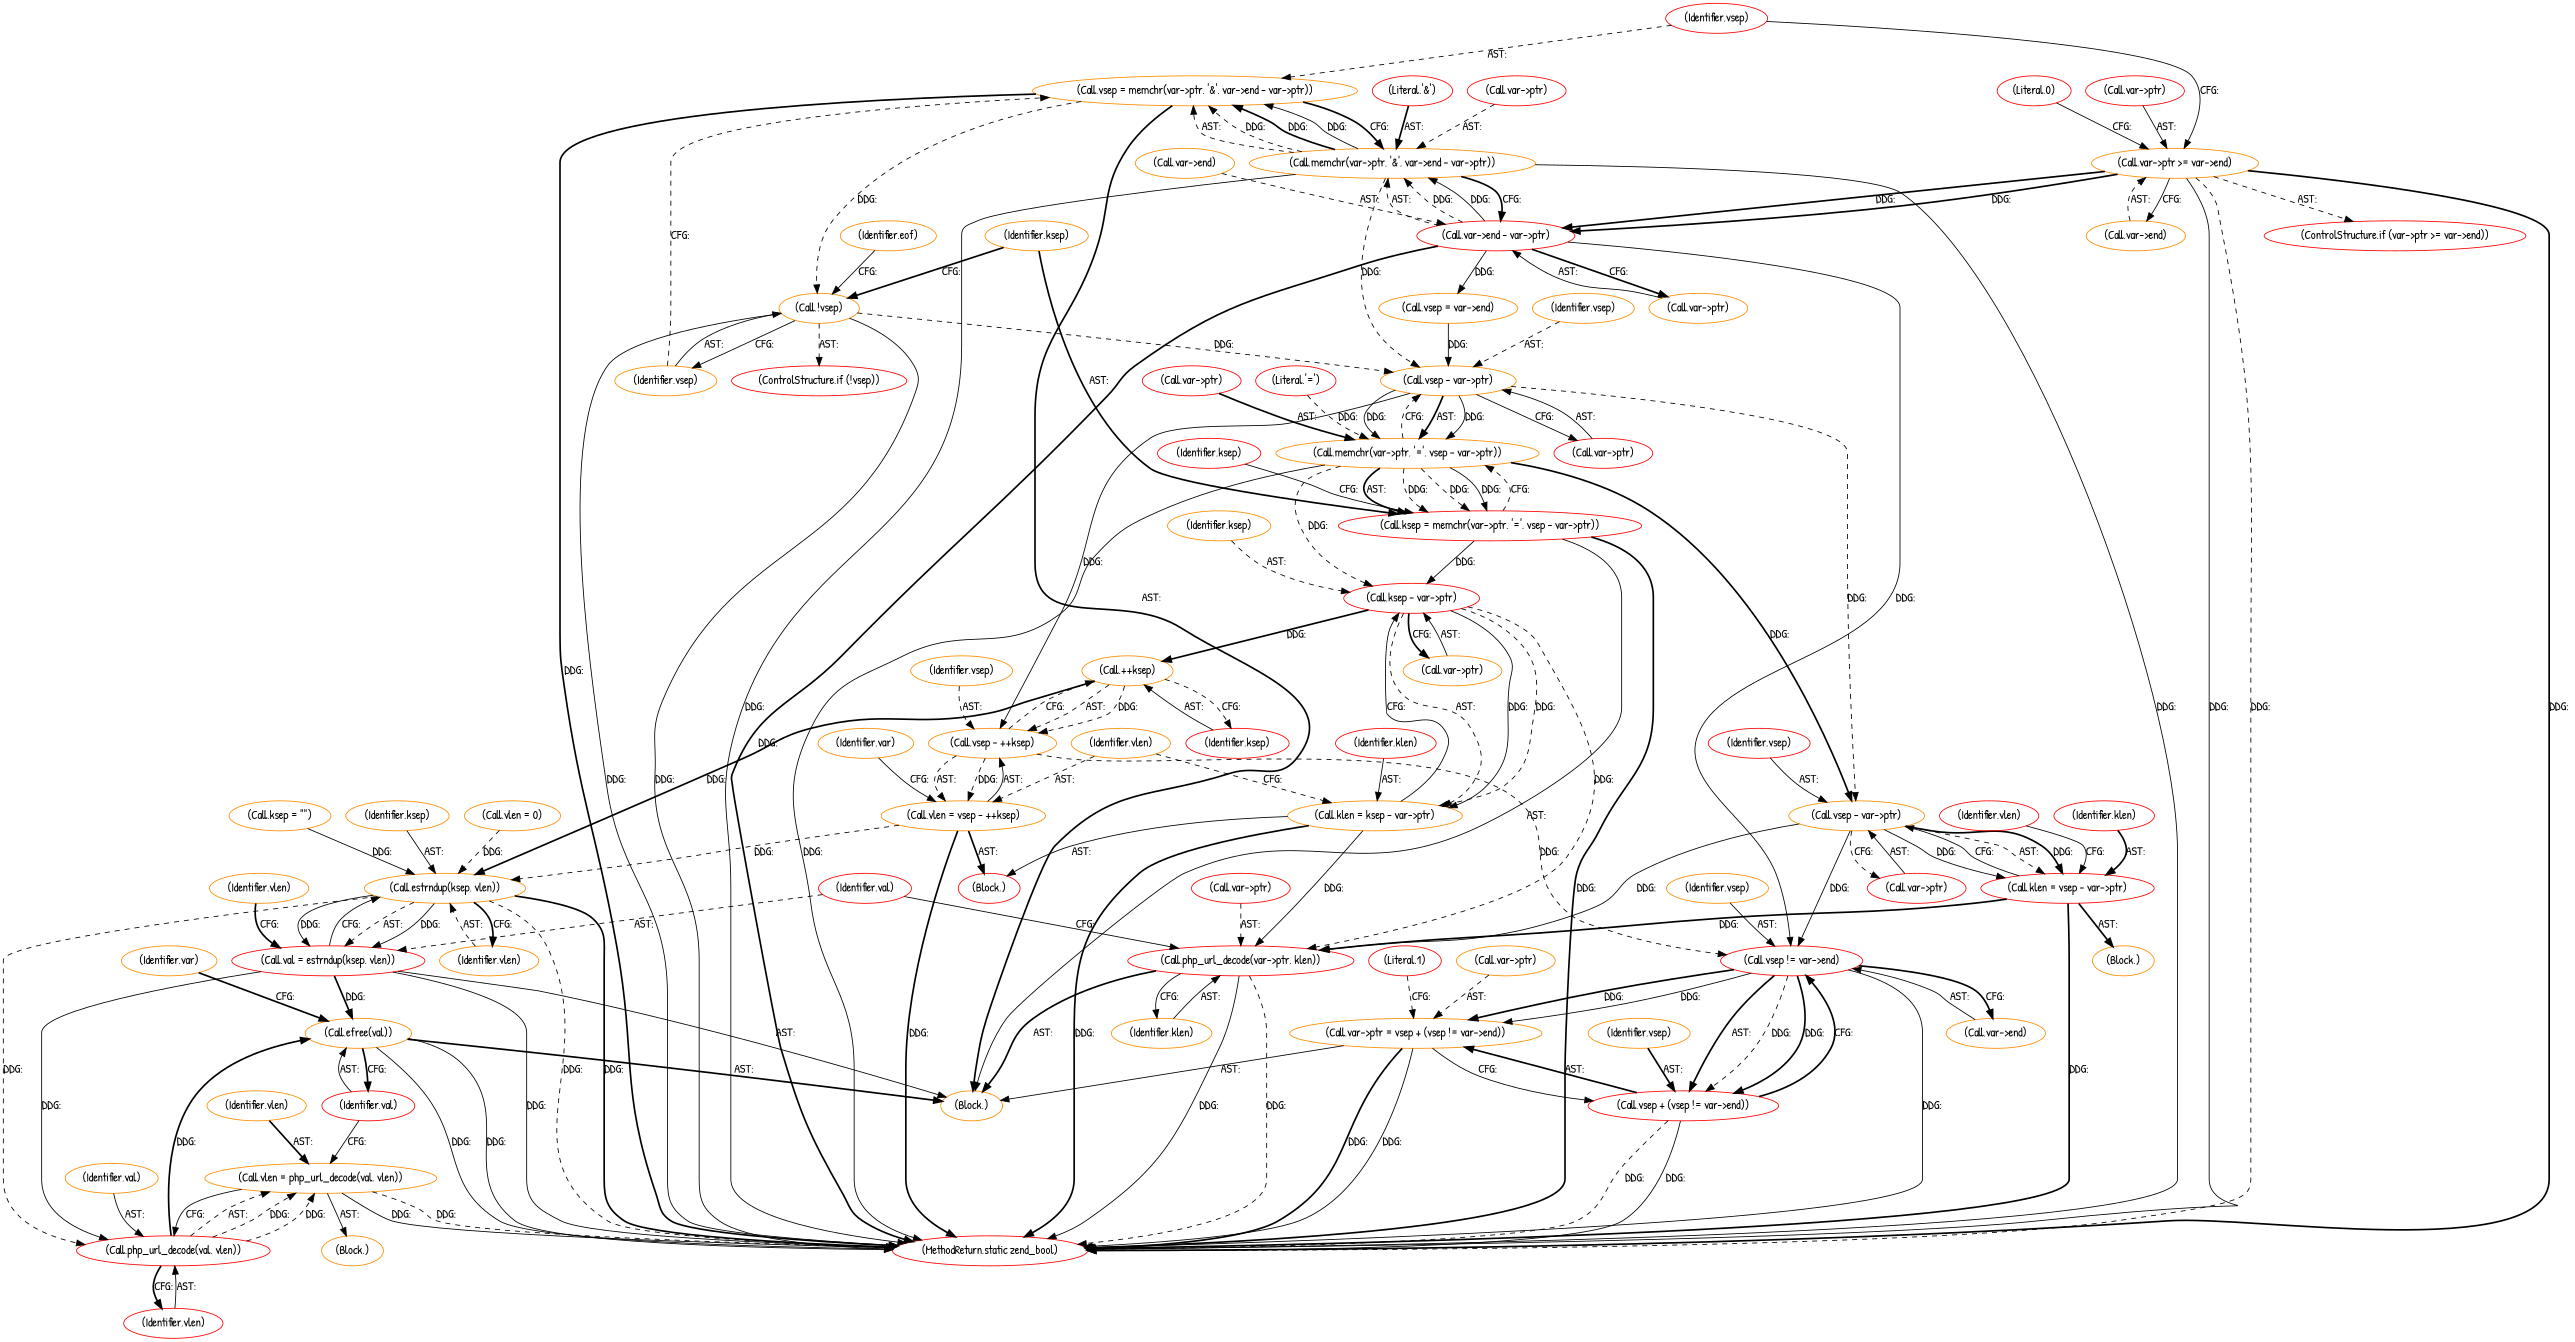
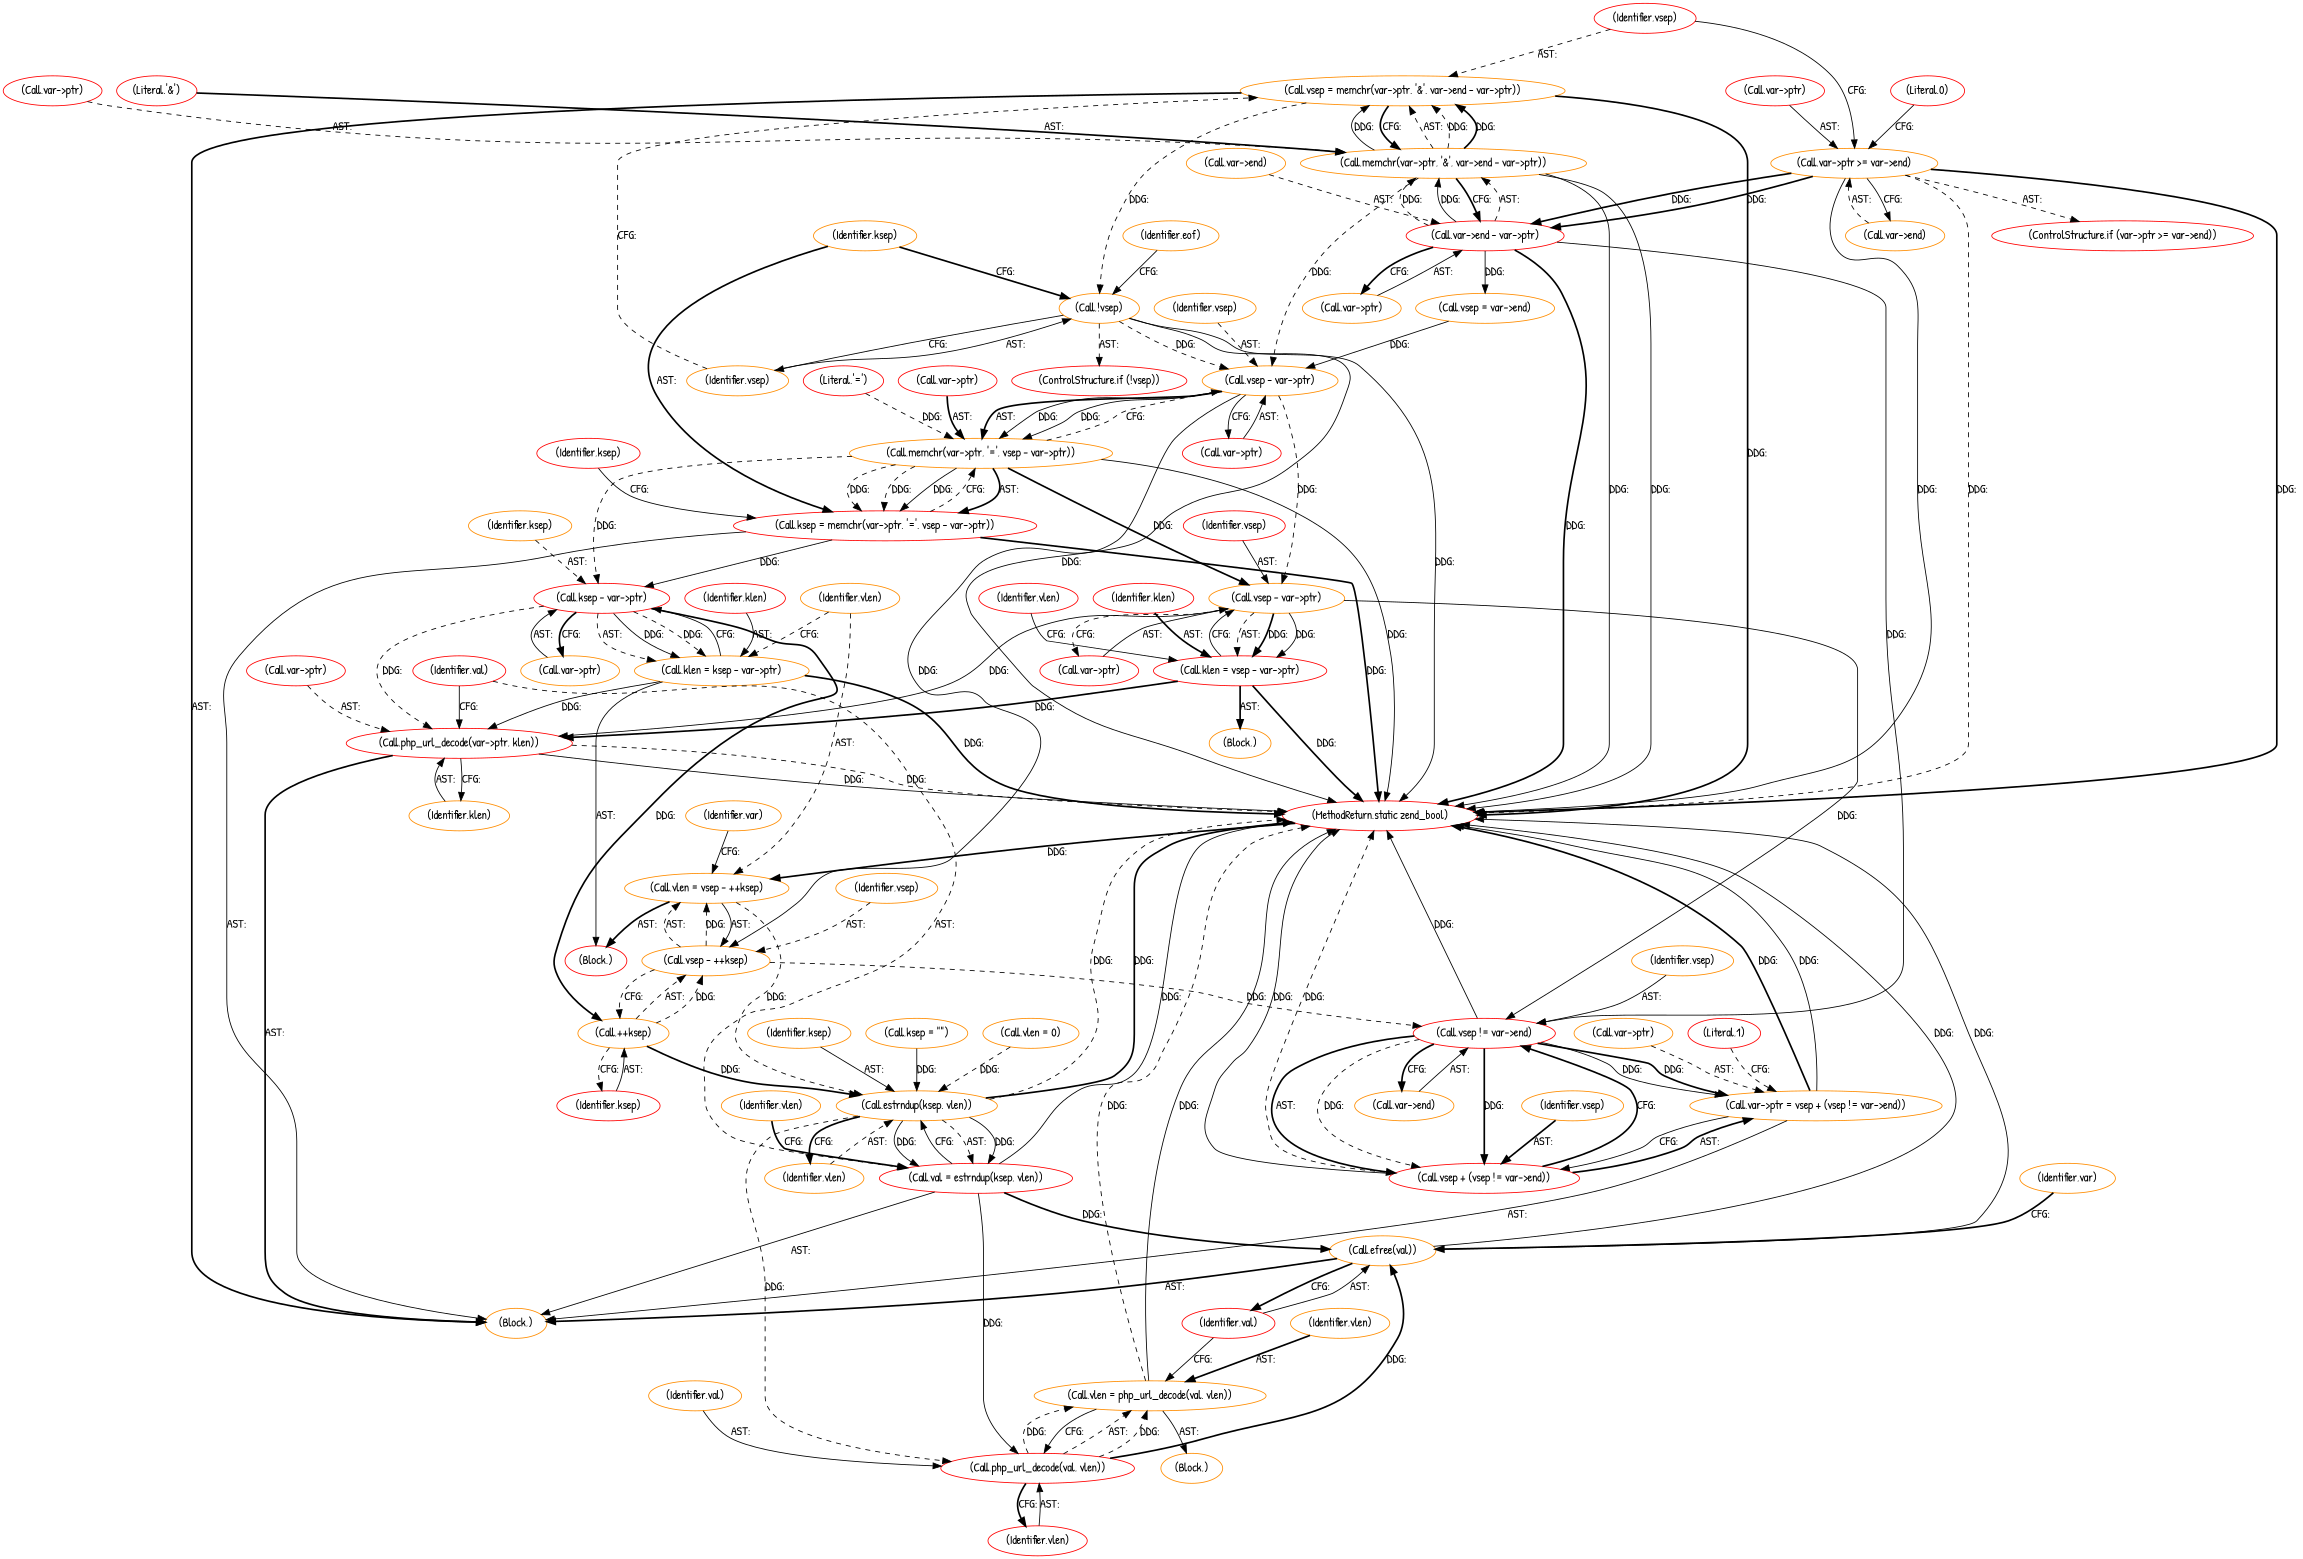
edge "(Call,vlen = vsep - ++ksep)" -> "(MethodReturn,static zend_bool)": reversed
